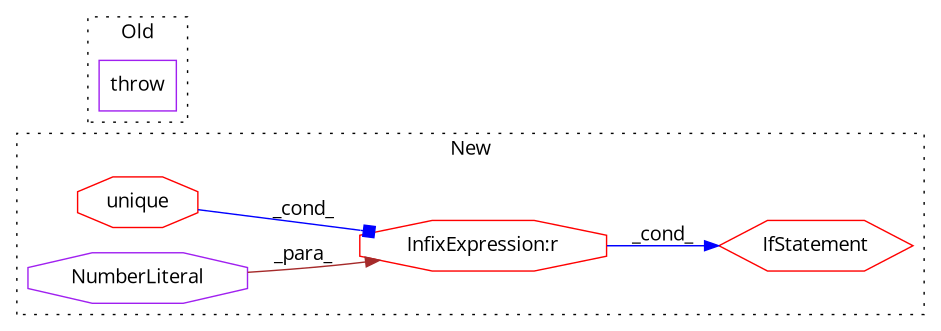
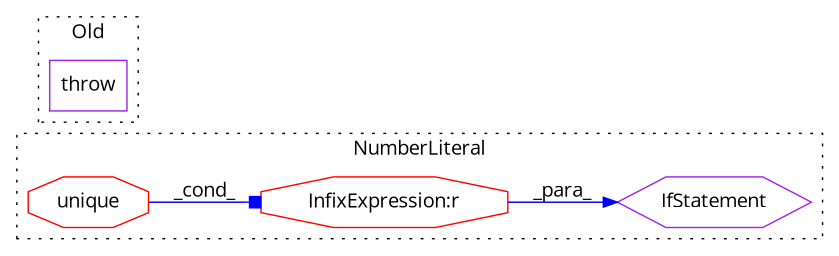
cluster "New": label "New" -> "NumberLiteral"
edge "InfixExpression:r" -> "IfStatement": label "_cond_" -> "_para_"
node "IfStatement": color red -> purple
node "NumberLiteral": removed
